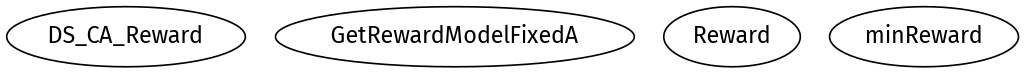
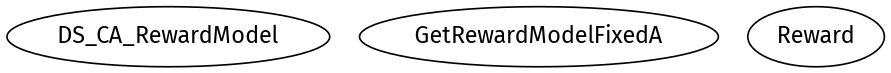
node "DS_CA_Reward": label "DS_CA_Reward" -> "DS_CA_RewardModel"
node "minReward": removed
